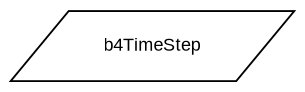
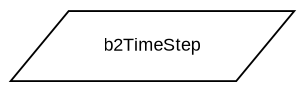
node "b4TimeStep": label "b4TimeStep" -> "b2TimeStep"
